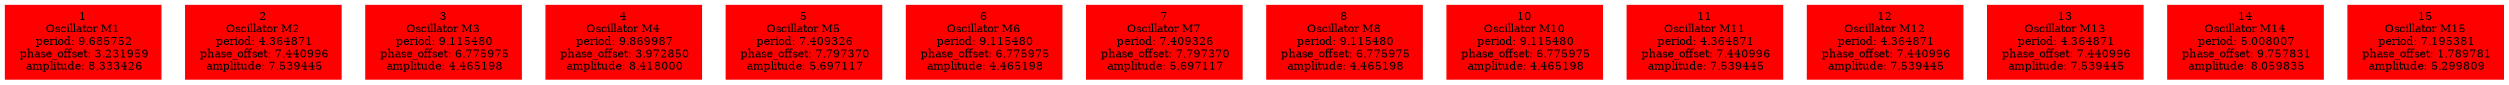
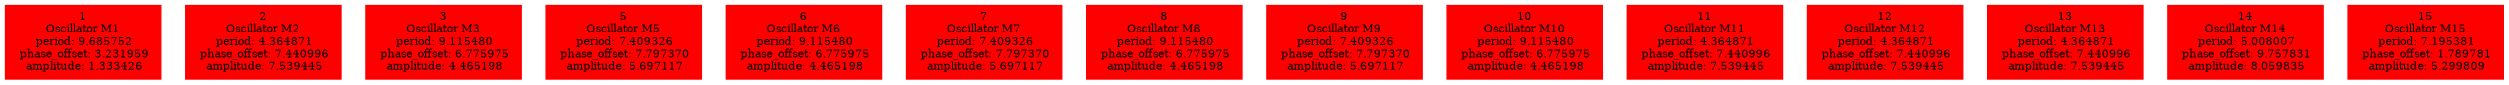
node "4": removed
node "9": added
node "1": text "amplitude: 8.333426" -> "amplitude: 1.333426"
